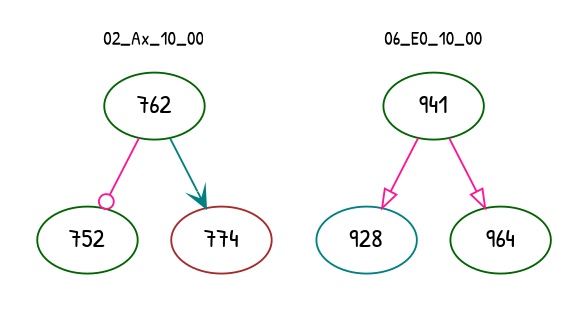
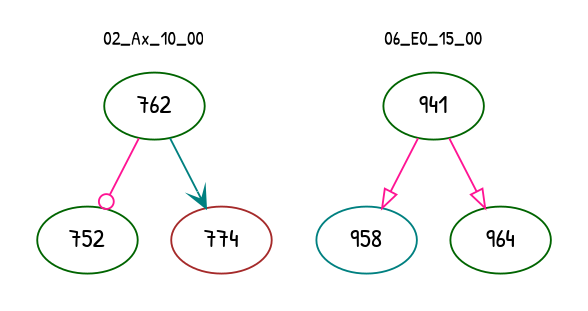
cluster "06_E0_10_00": label "06_E0_10_00" -> "06_E0_15_00"
node "928": label "928" -> "958"
